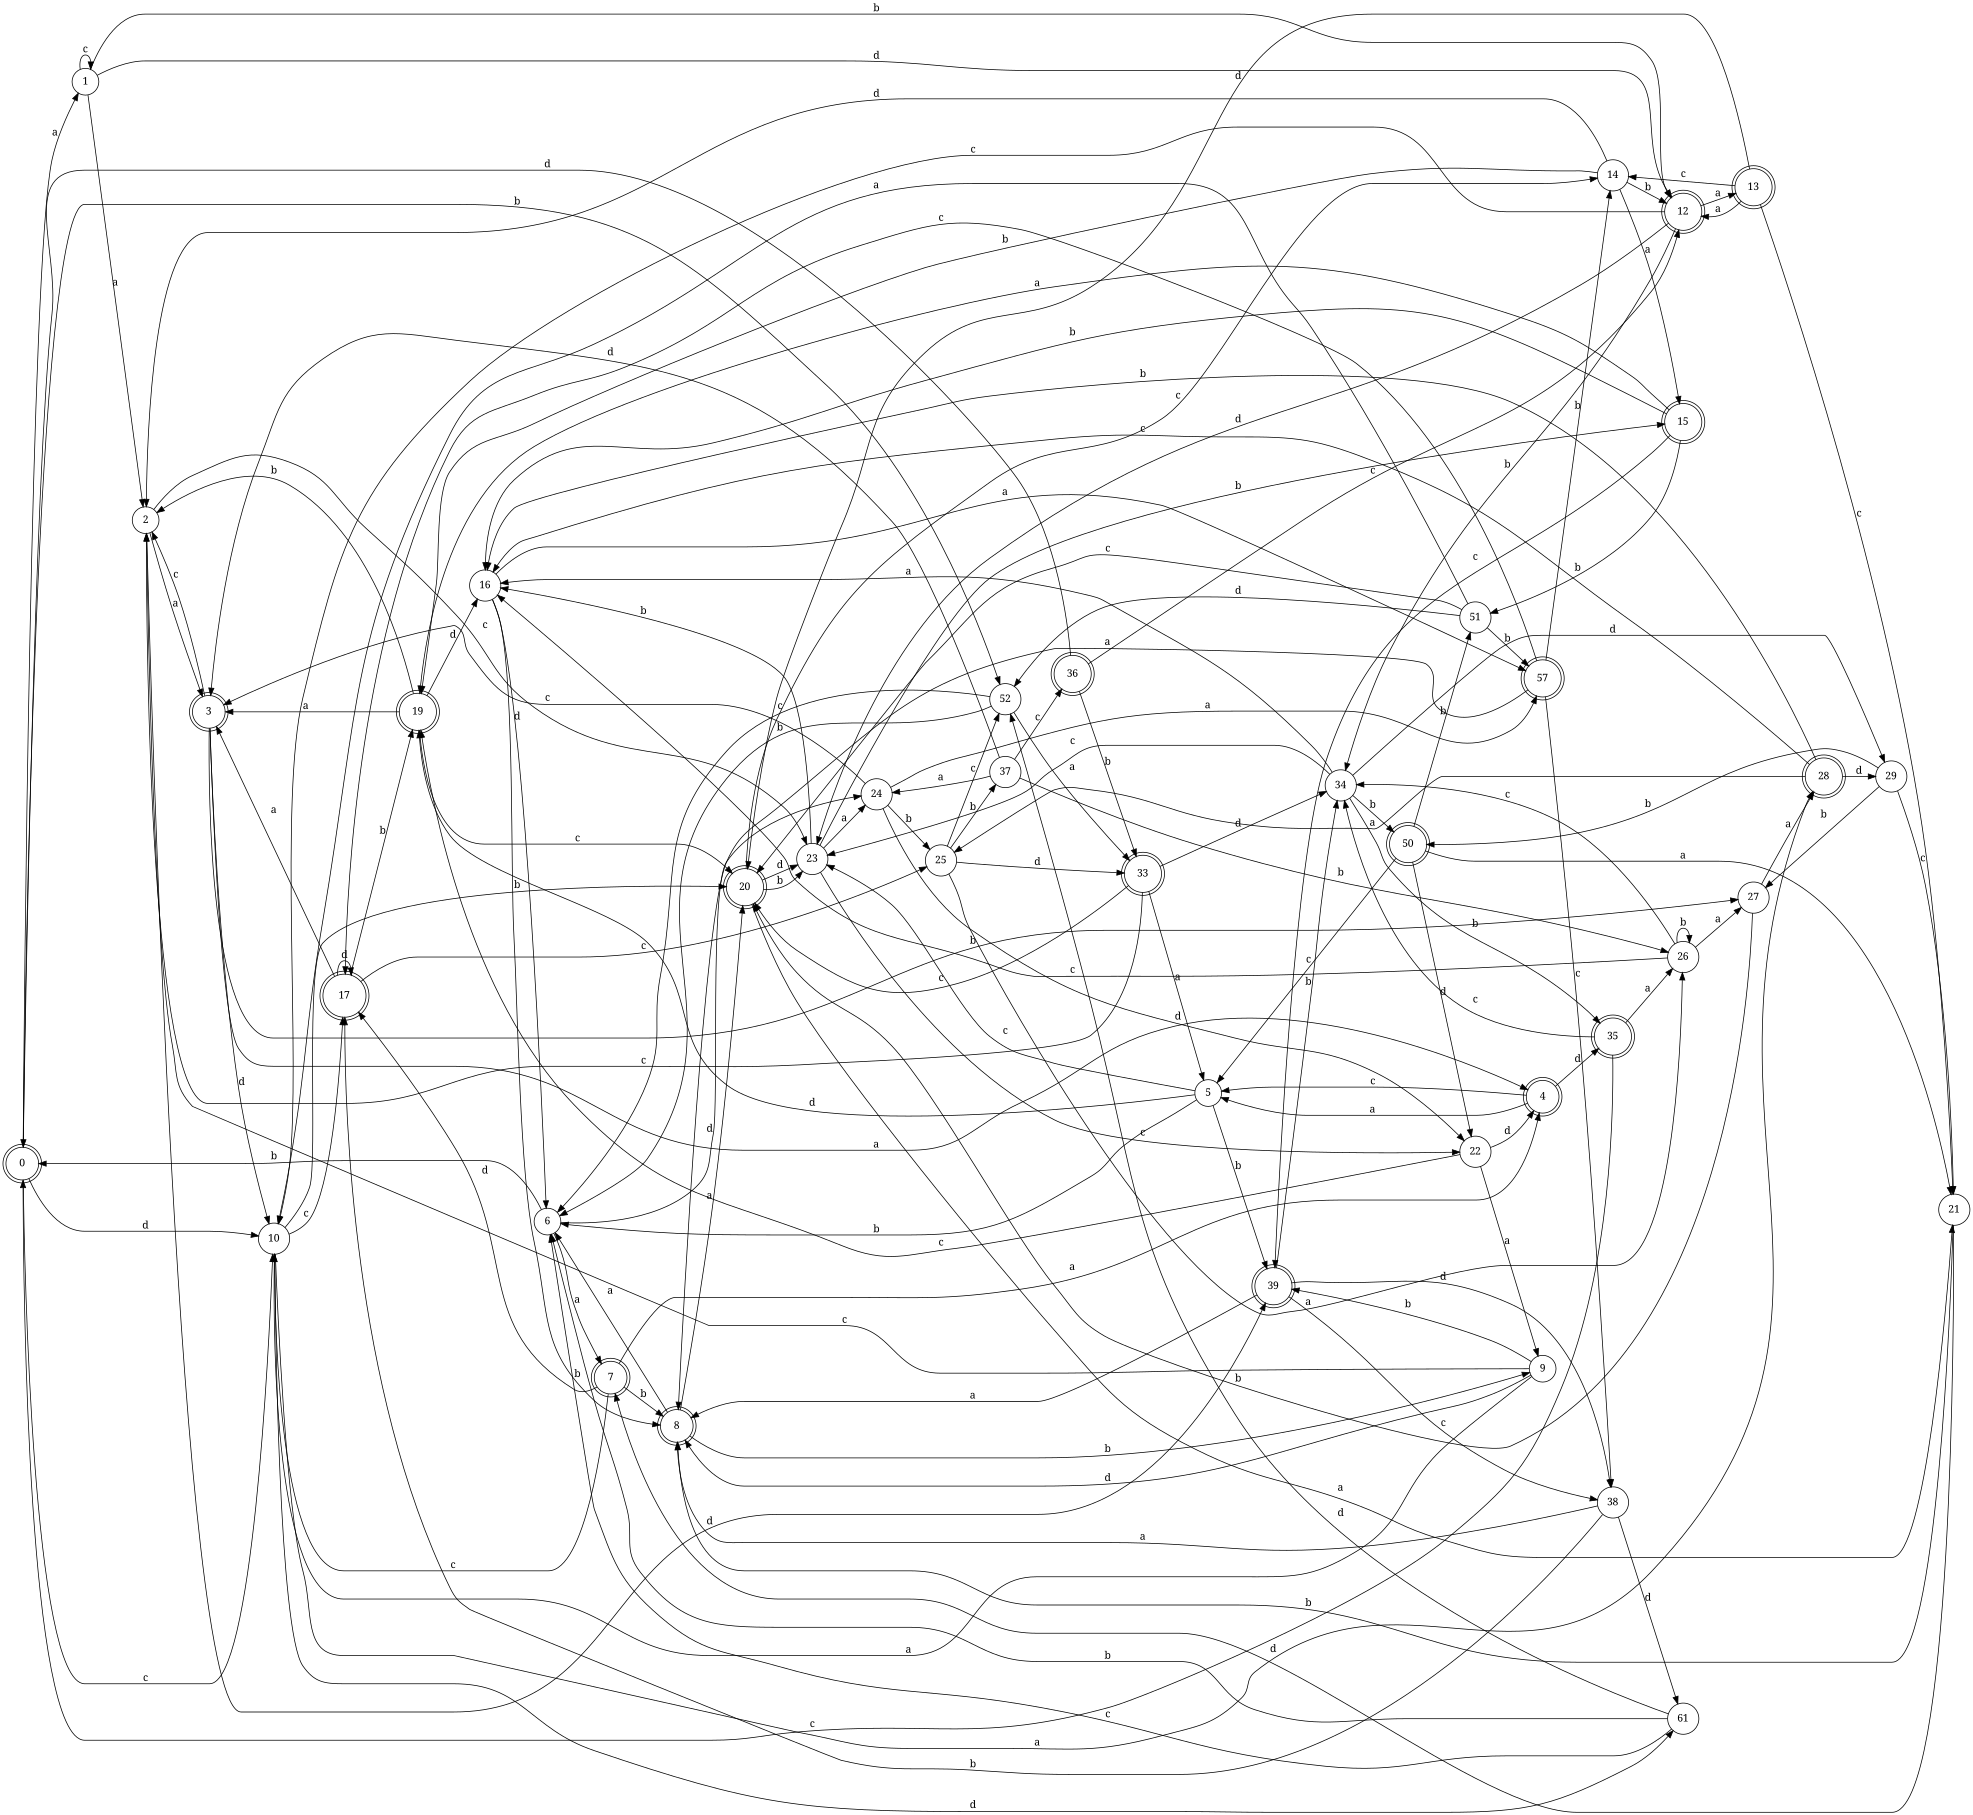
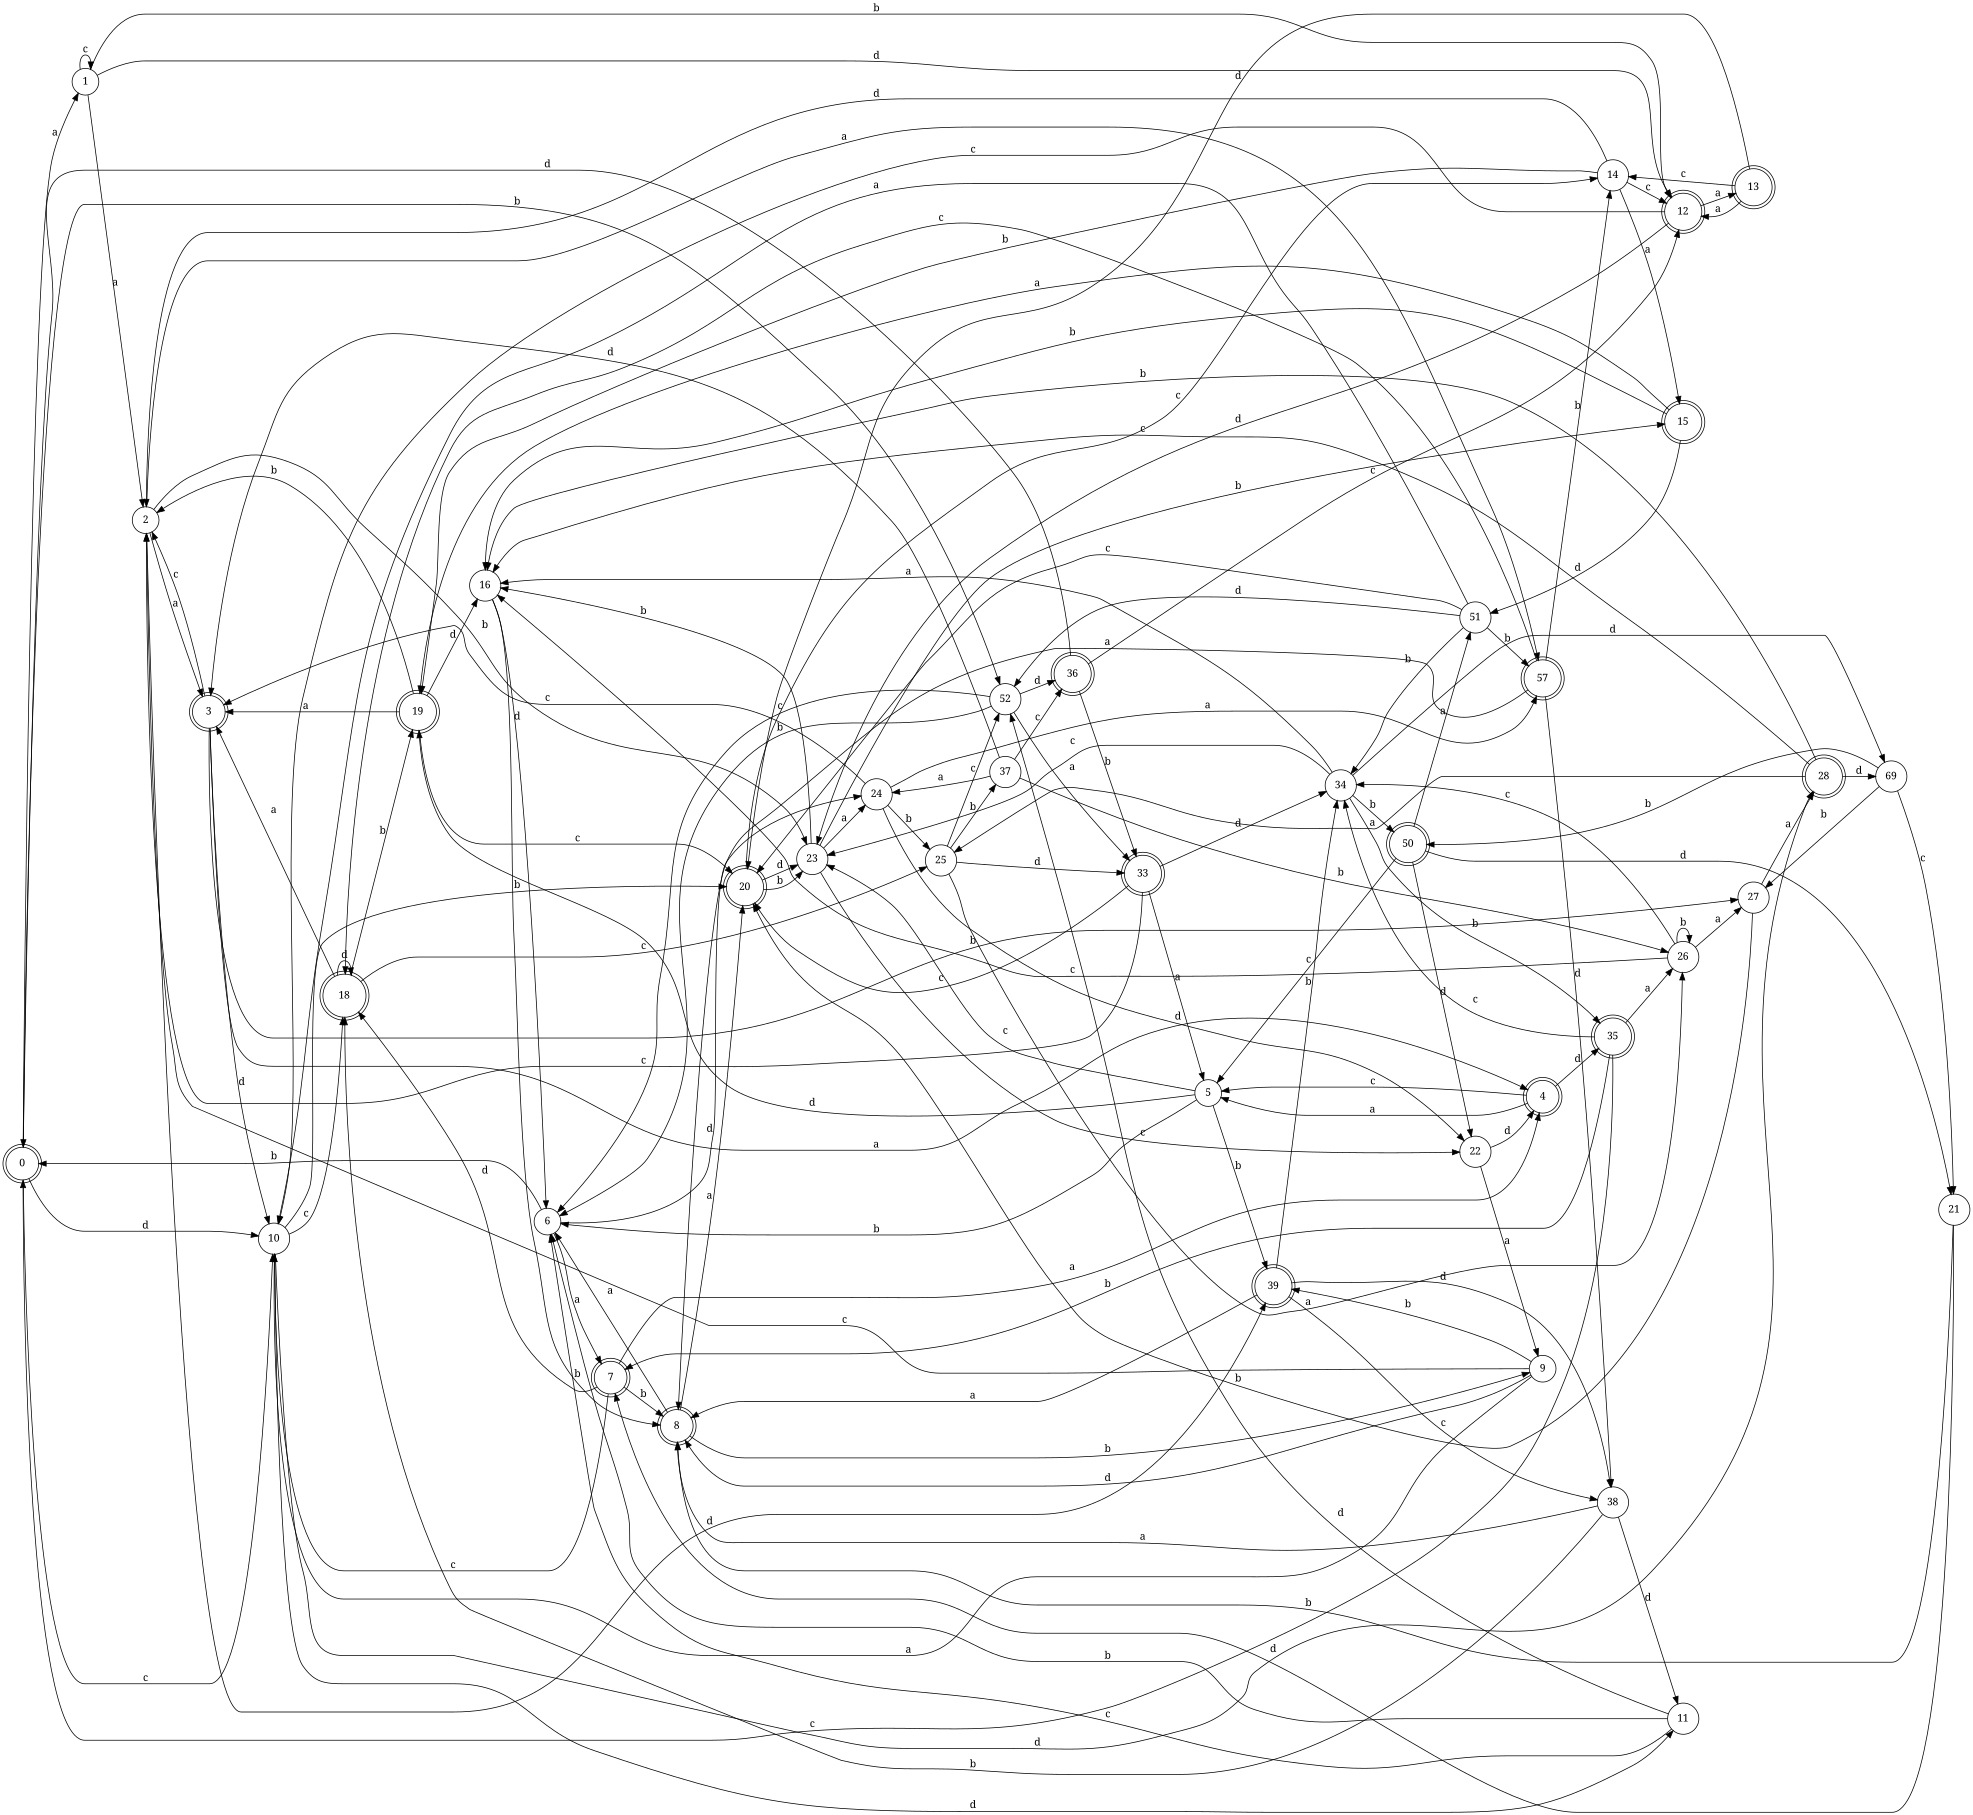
edge "14" -> "12": label "b" -> "c"
edge "12" -> "34": now "51" -> "34"
edge "16" -> "57": now "2" -> "57"
edge "15" -> "51": label "b" -> "d"
edge "2" -> "23": label "c" -> "b"
edge "52" -> "36": added, label "d"
edge "13" -> "21": removed, label "c"
edge "50" -> "51": label "b" -> "a"
edge "15" -> "39": removed, label "c"
node "29": label "29" -> "69"
edge "50" -> "21": label "a" -> "d"
edge "57" -> "38": label "c" -> "d"
node "17": label "17" -> "18"
edge "22" -> "19": removed, label "c"
edge "35" -> "7": added, label "b"
edge "20" -> "21": removed, label "a"
node "61": label "61" -> "11"
edge "10" -> "28": label "a" -> "d"
